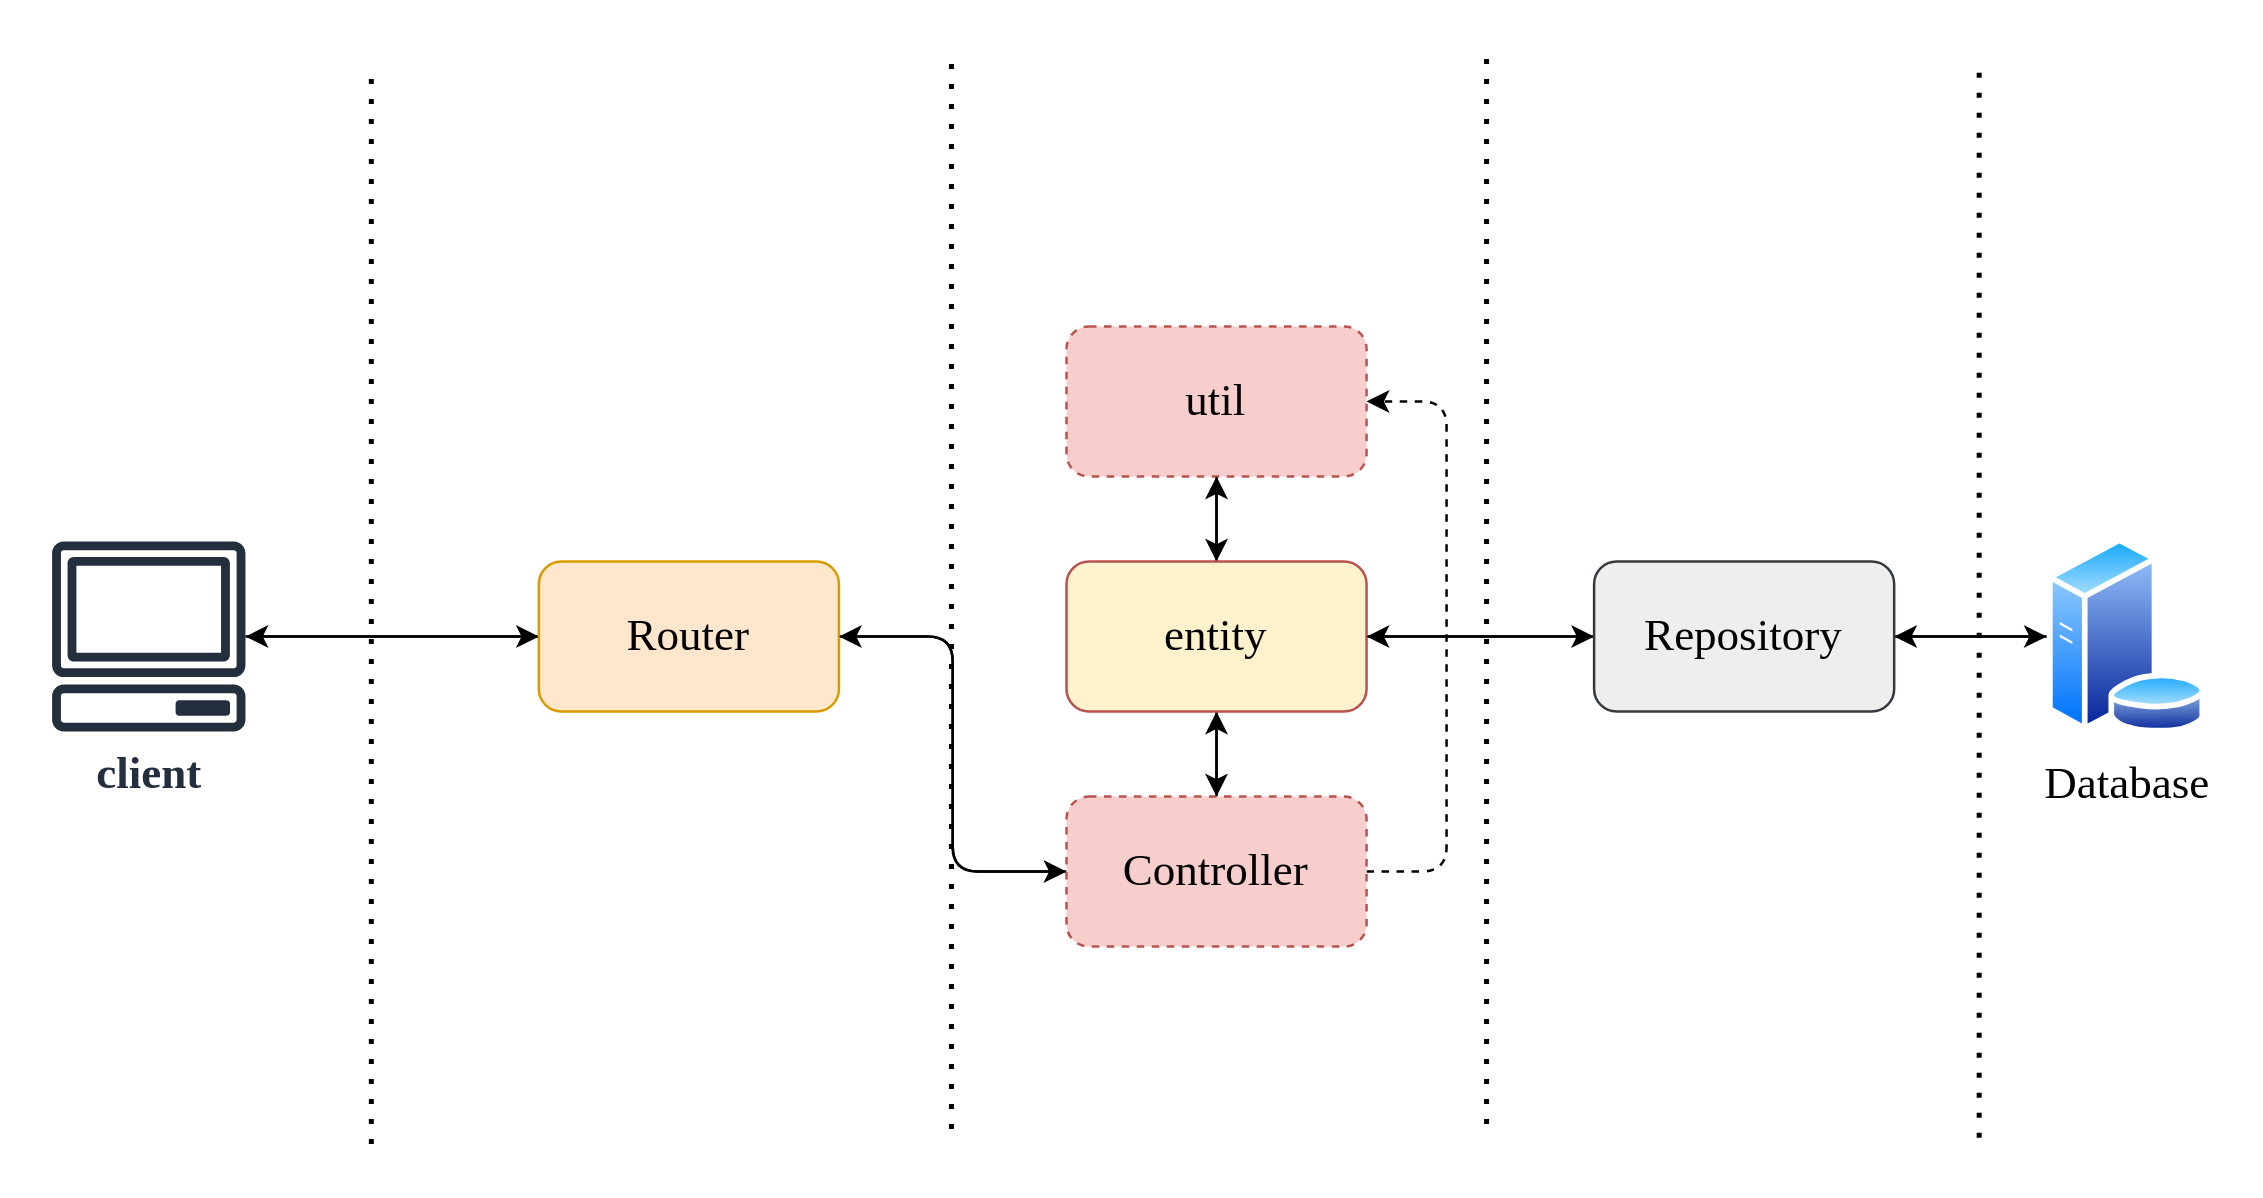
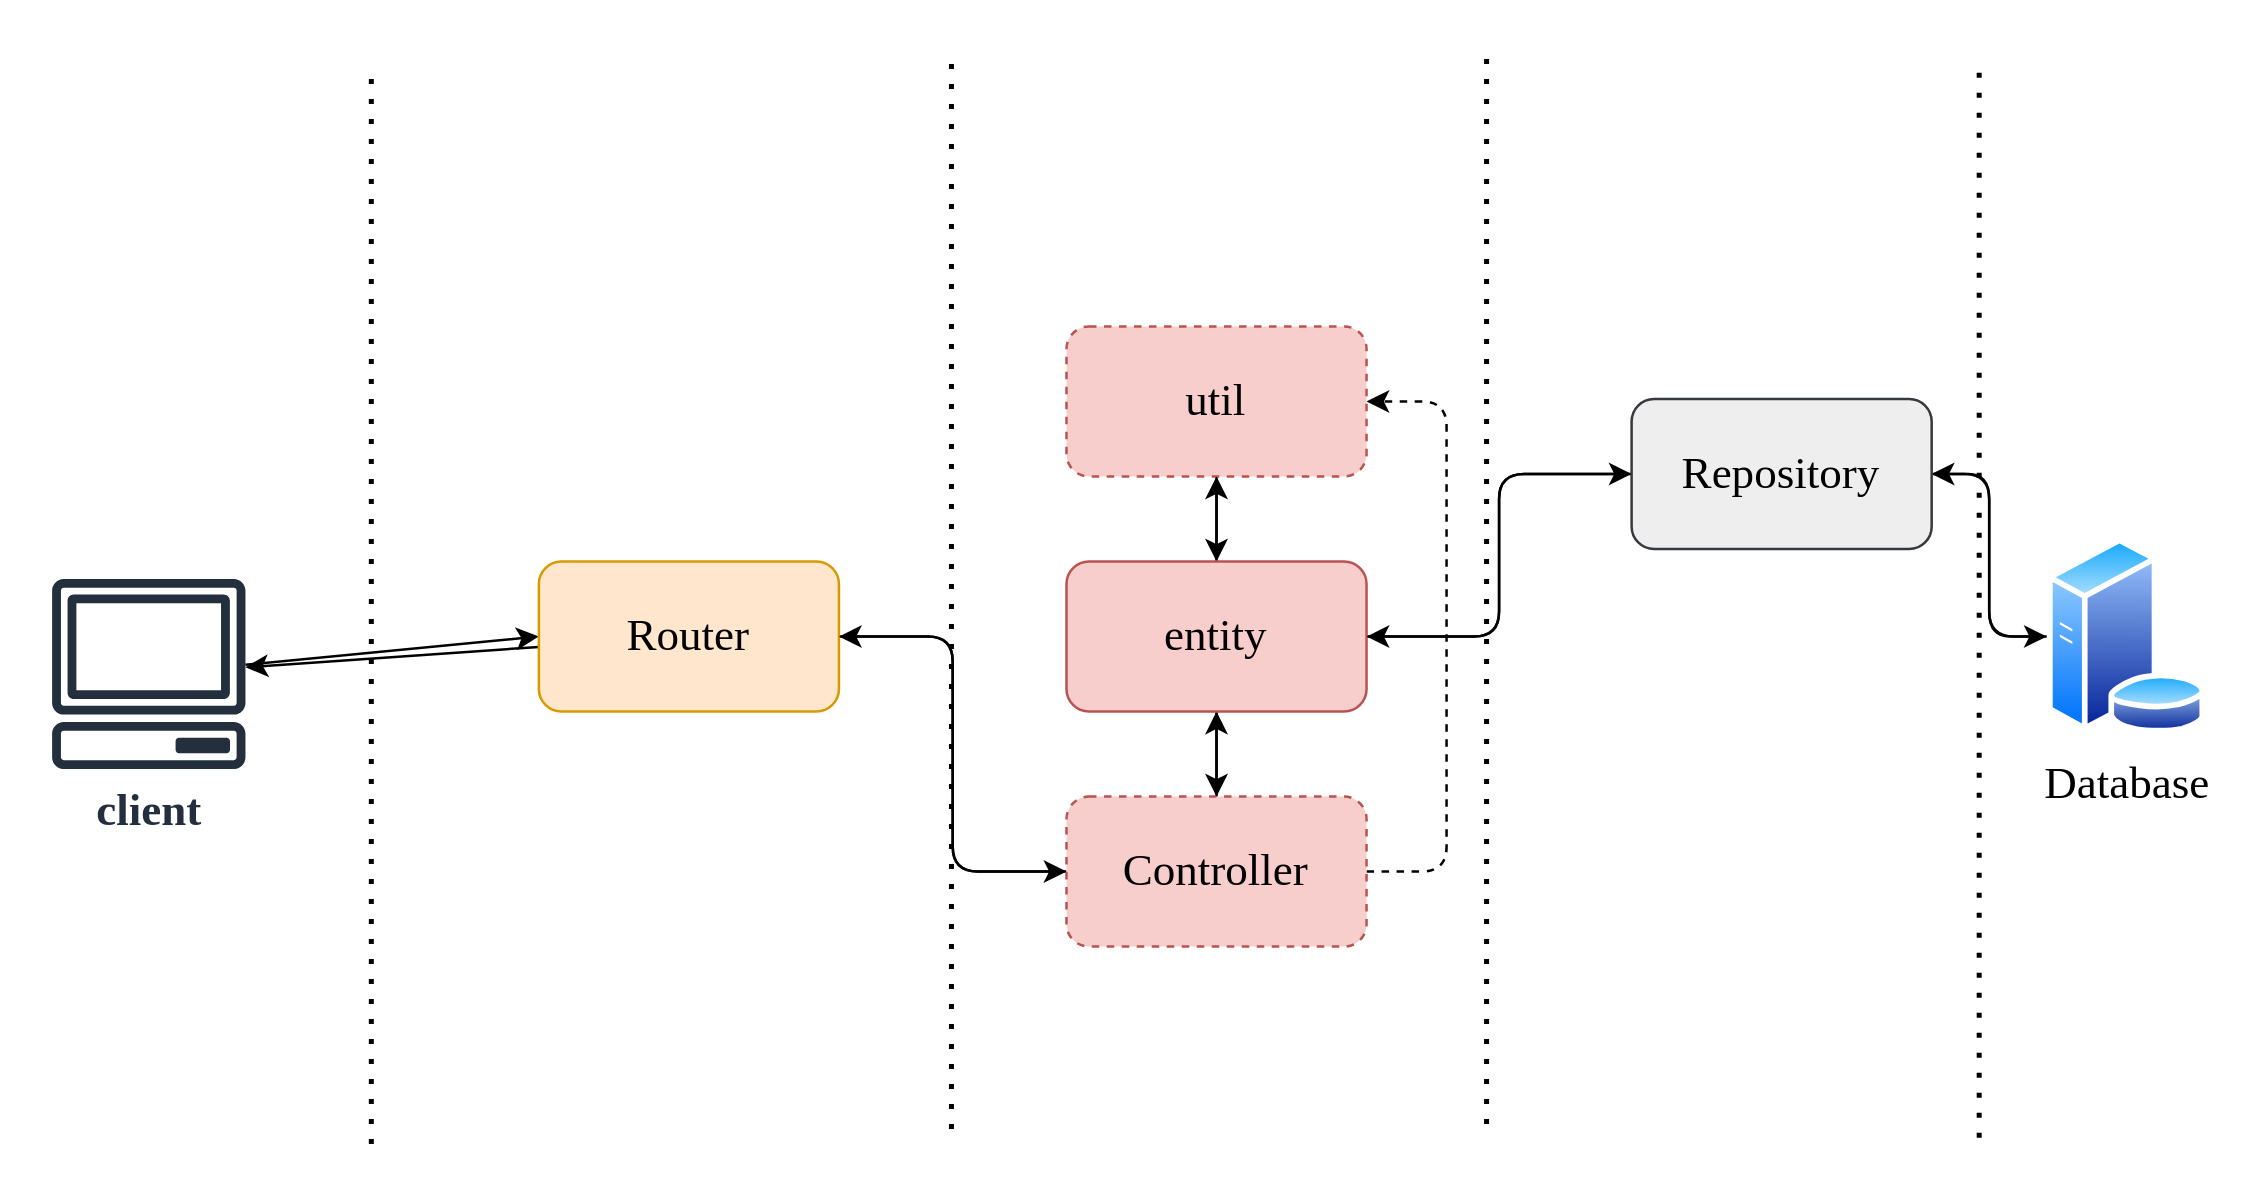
node "client": moved (149, 636) -> (149, 674)
node "entity": fillcolor #fff2cc -> #f8cecc
node "Repository": moved (1744, 636) -> (1781, 474)
